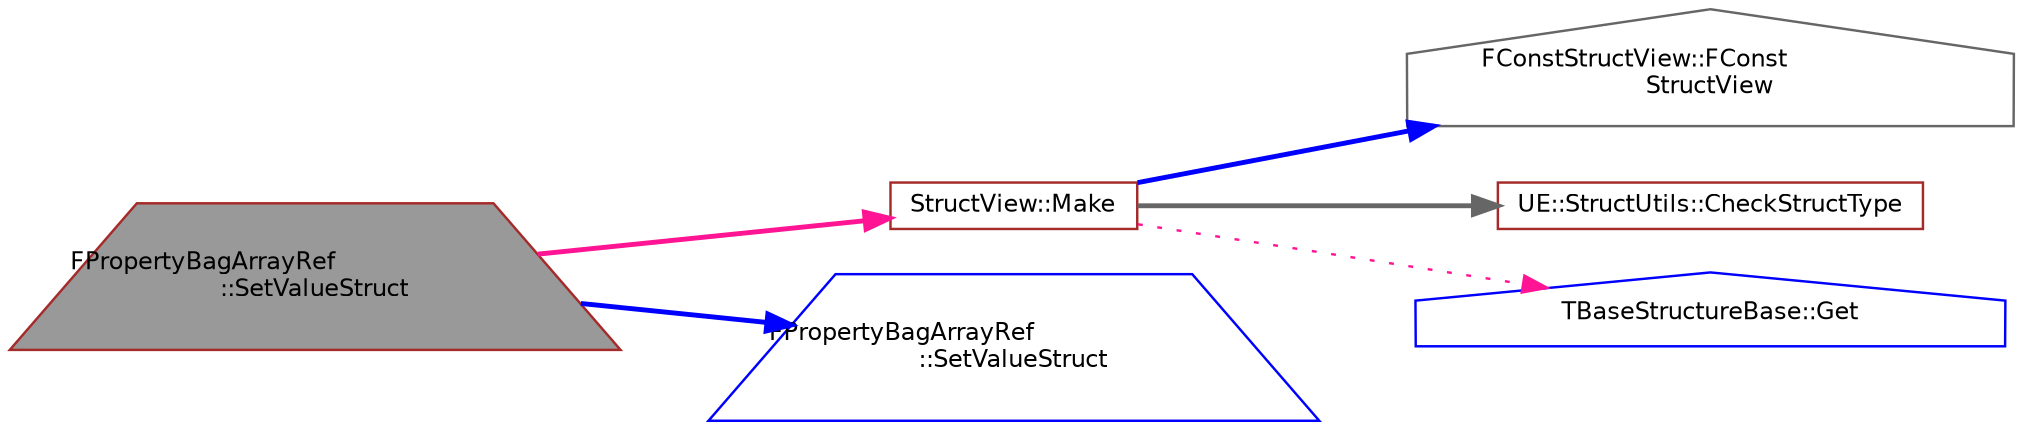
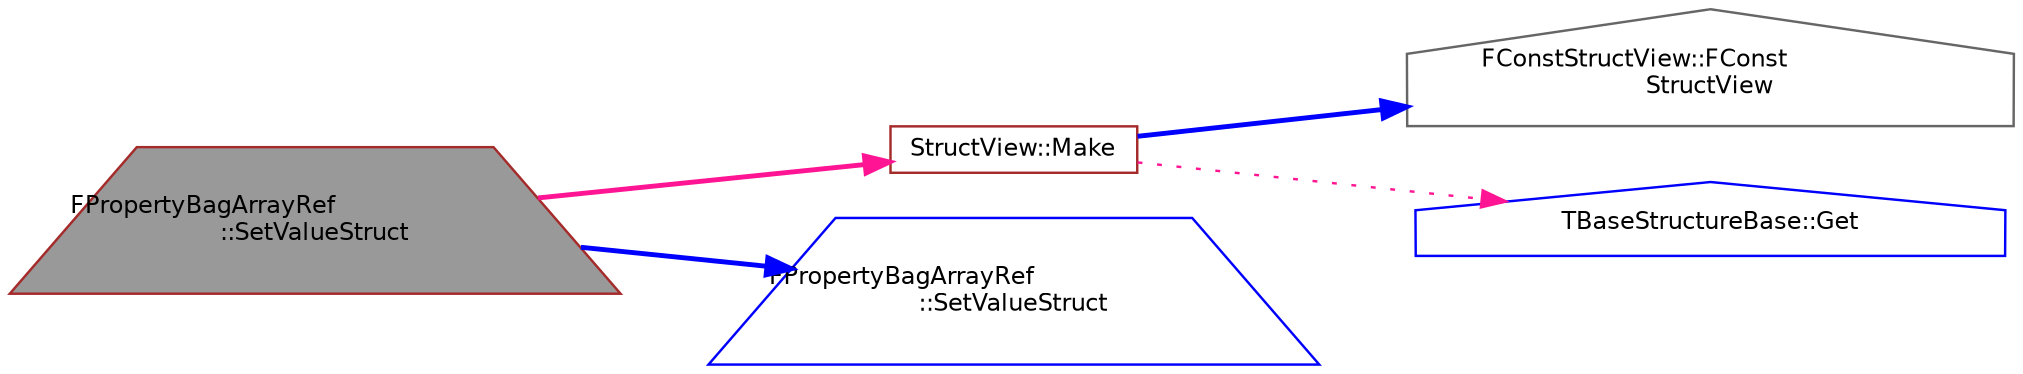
node "UE::StructUtils::CheckStructType": removed
